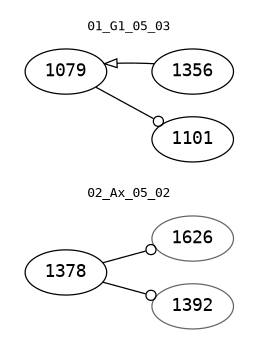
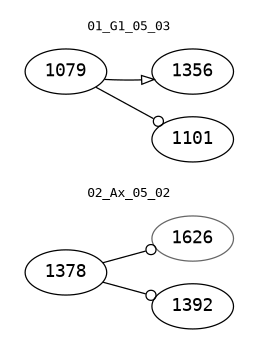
edge "1356" -> "1079": reversed
node "1392": color gray40 -> black
